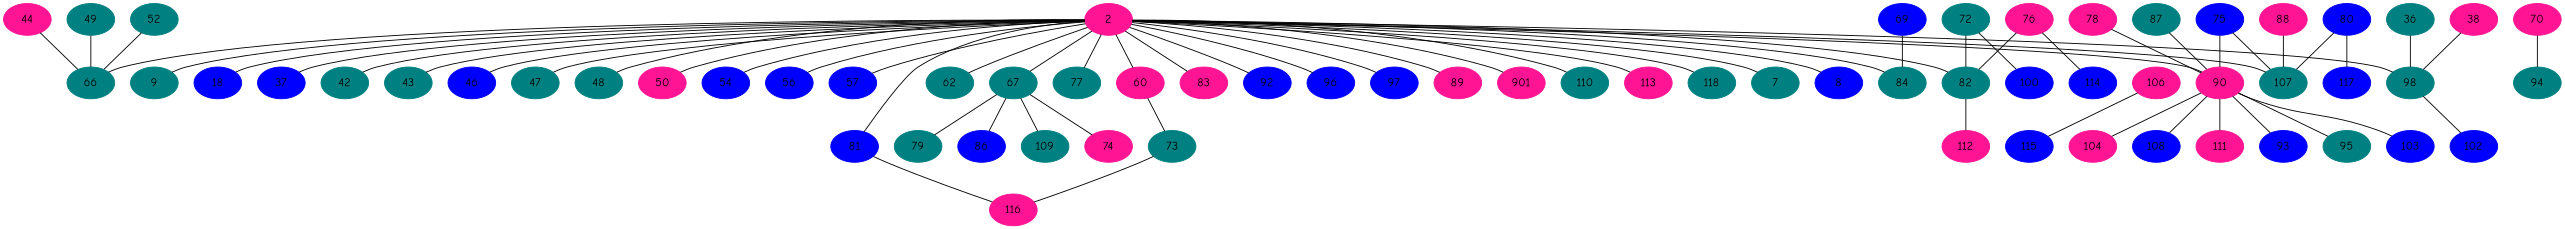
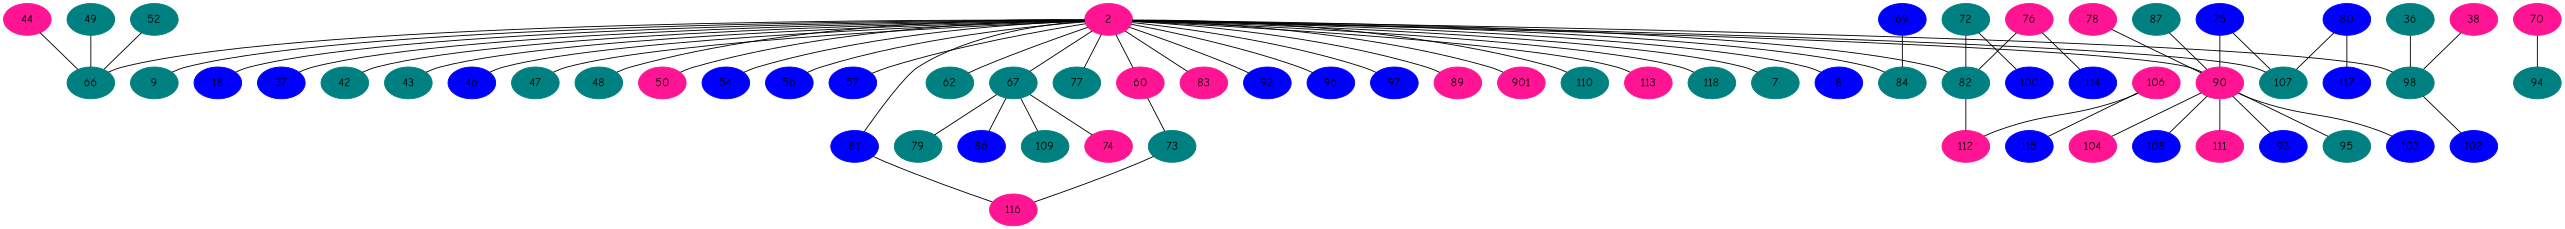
node "88": removed
edge "106" -- "112": added
